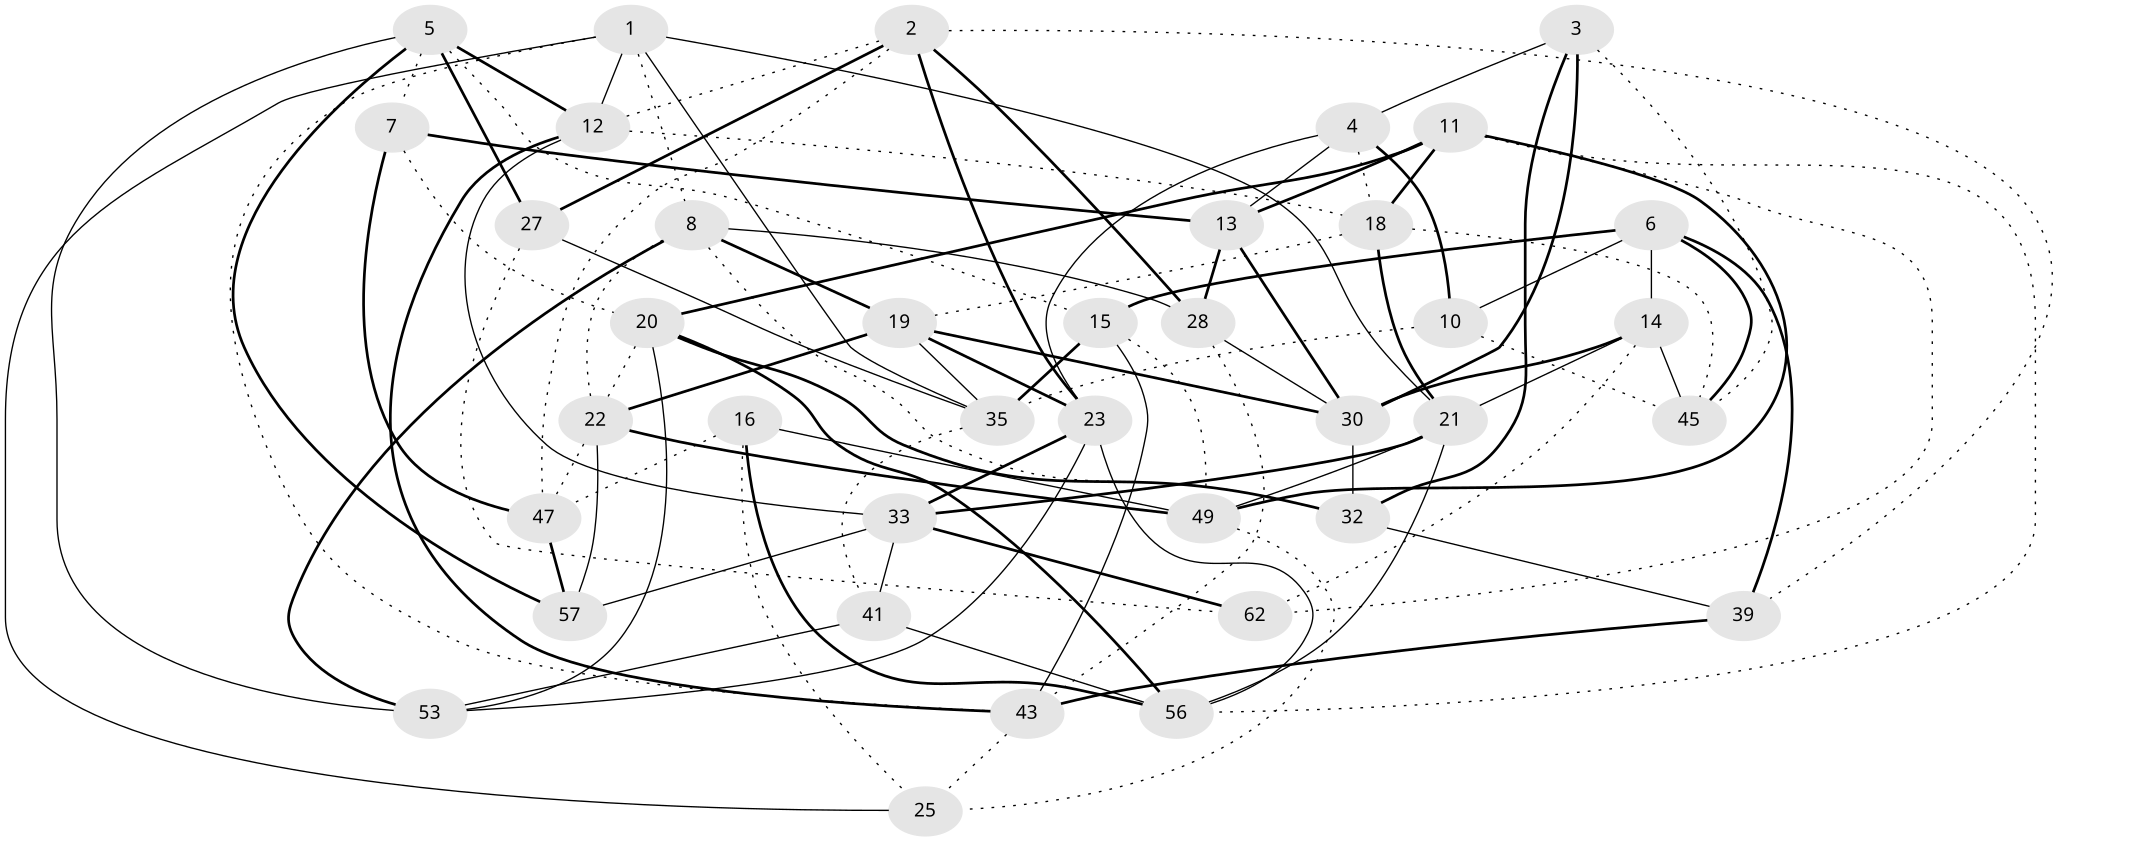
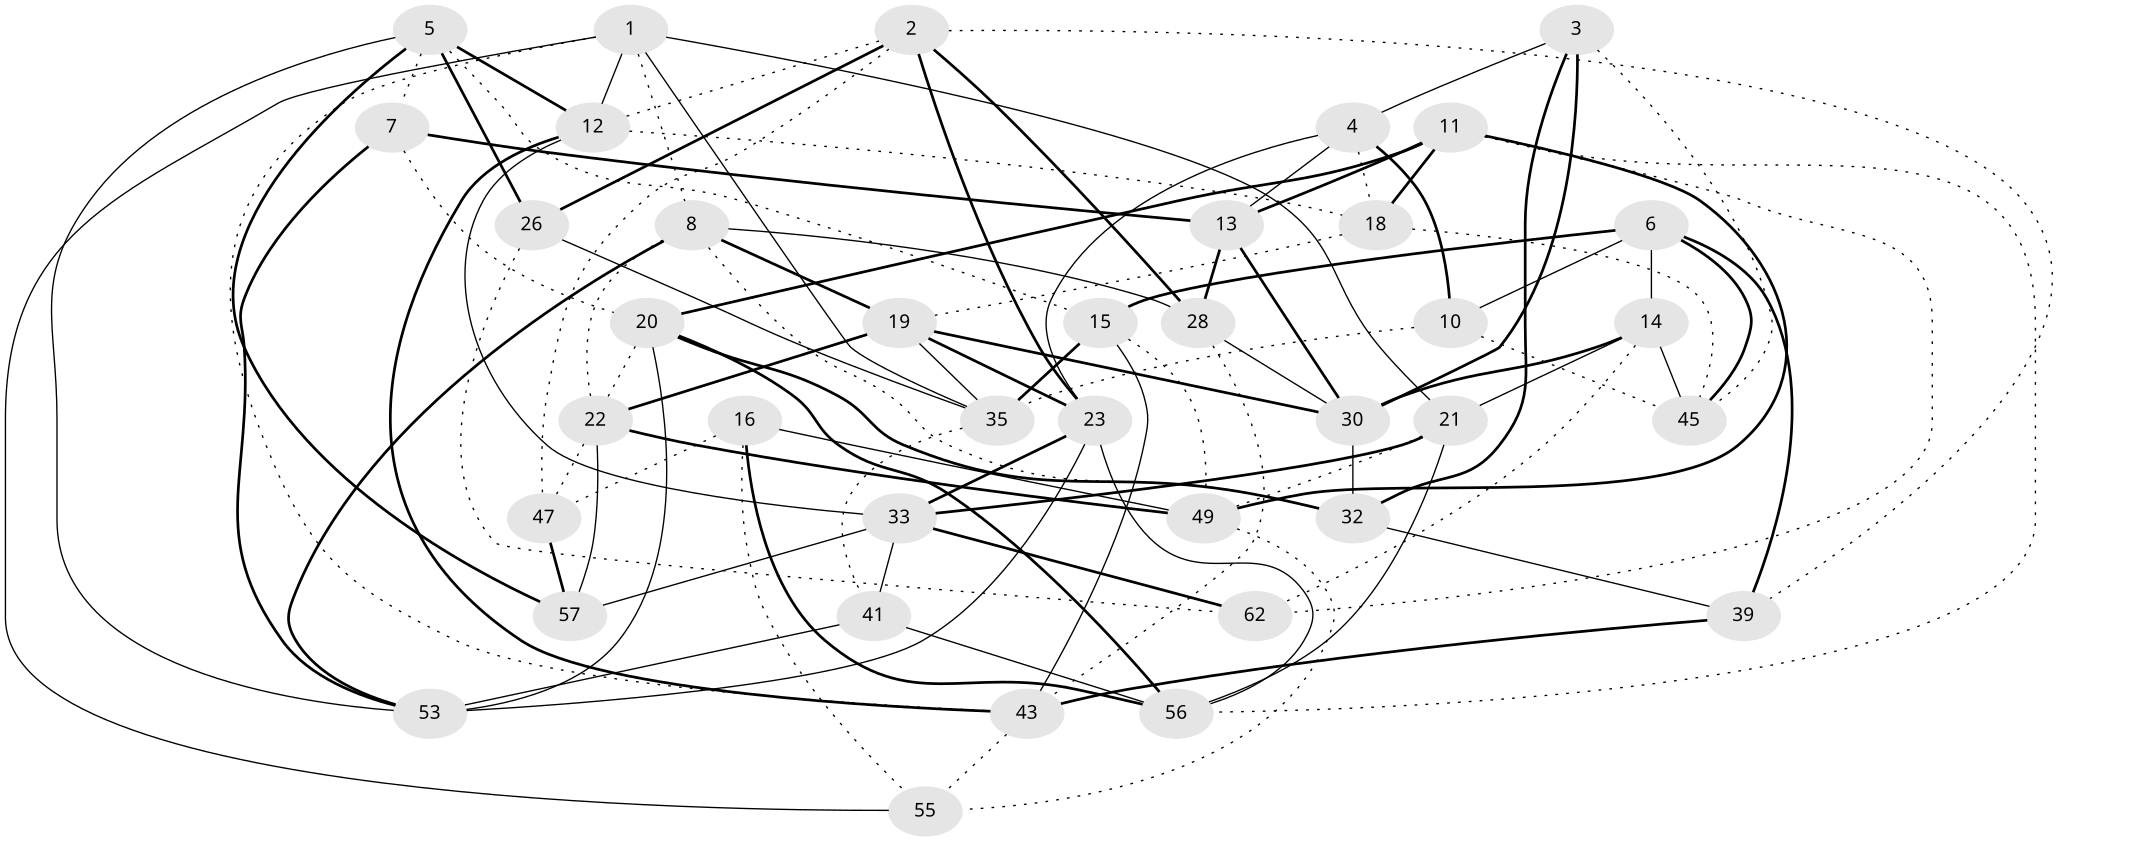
node "27": label "27" -> "26"
edge "18" -- "21": removed
edge "7" -- "47": now "7" -- "53"
edge "21" -- "49": style solid -> dotted
node "25": label "25" -> "55"
